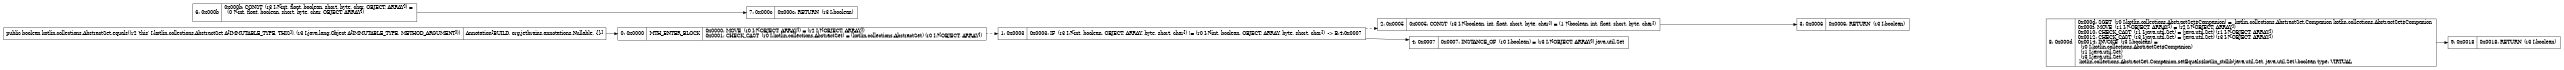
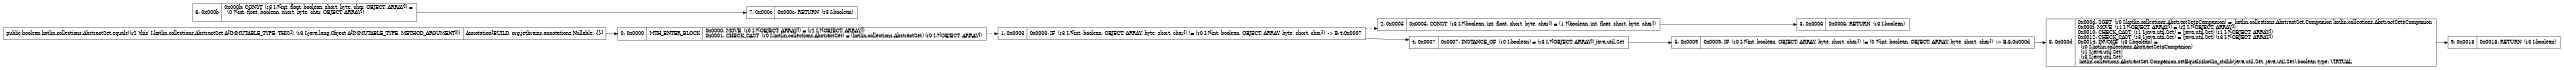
node "5: 0x0009": added
